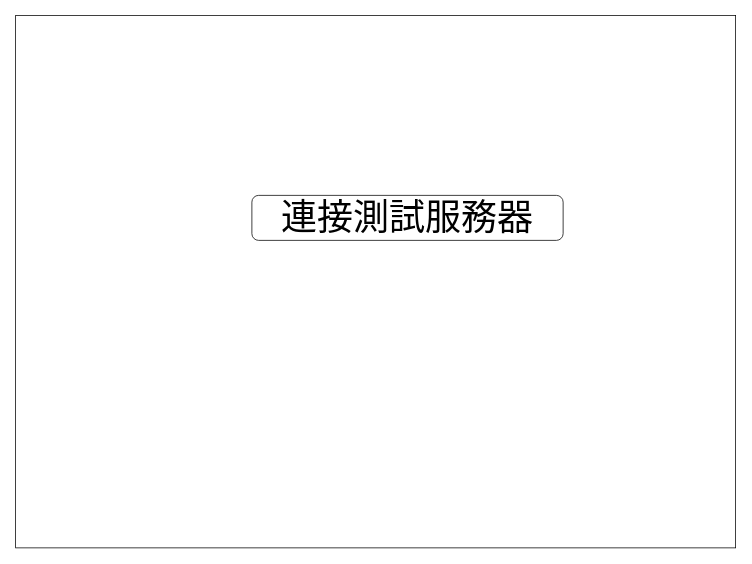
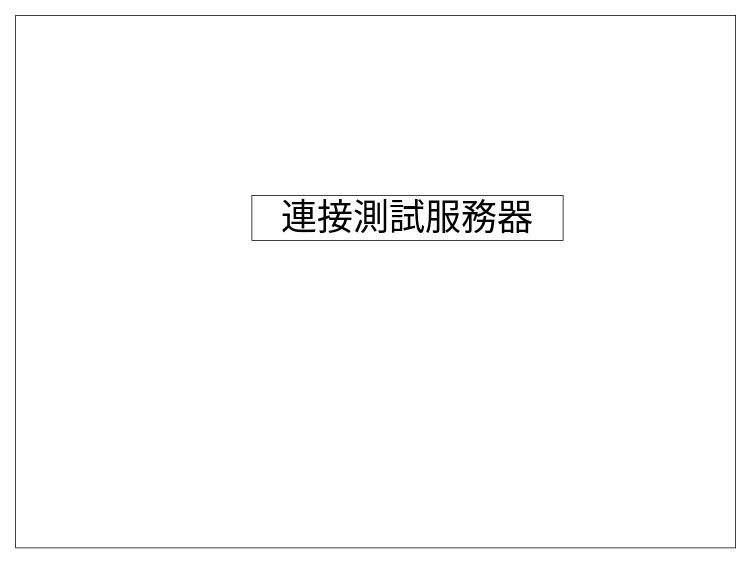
node "連接測試服務器": shape rounded rectangle -> rectangle
